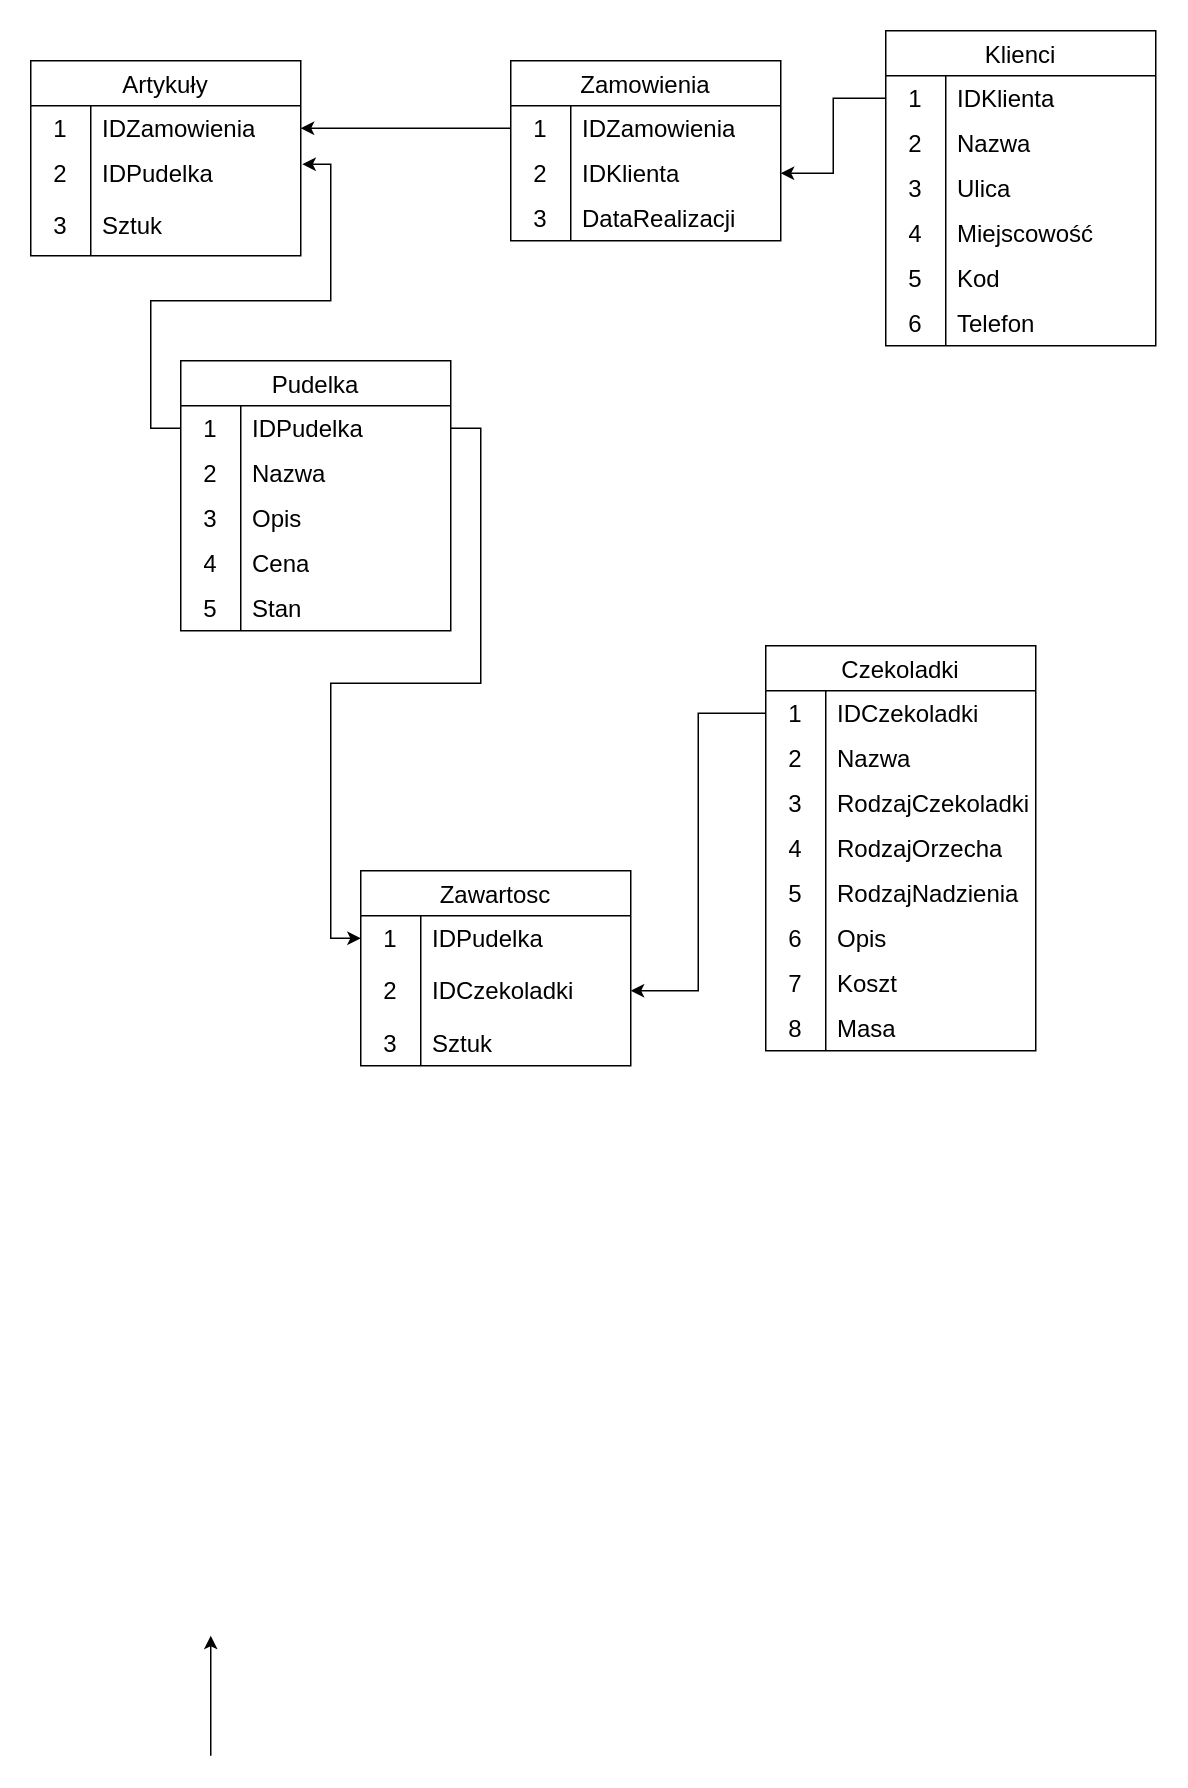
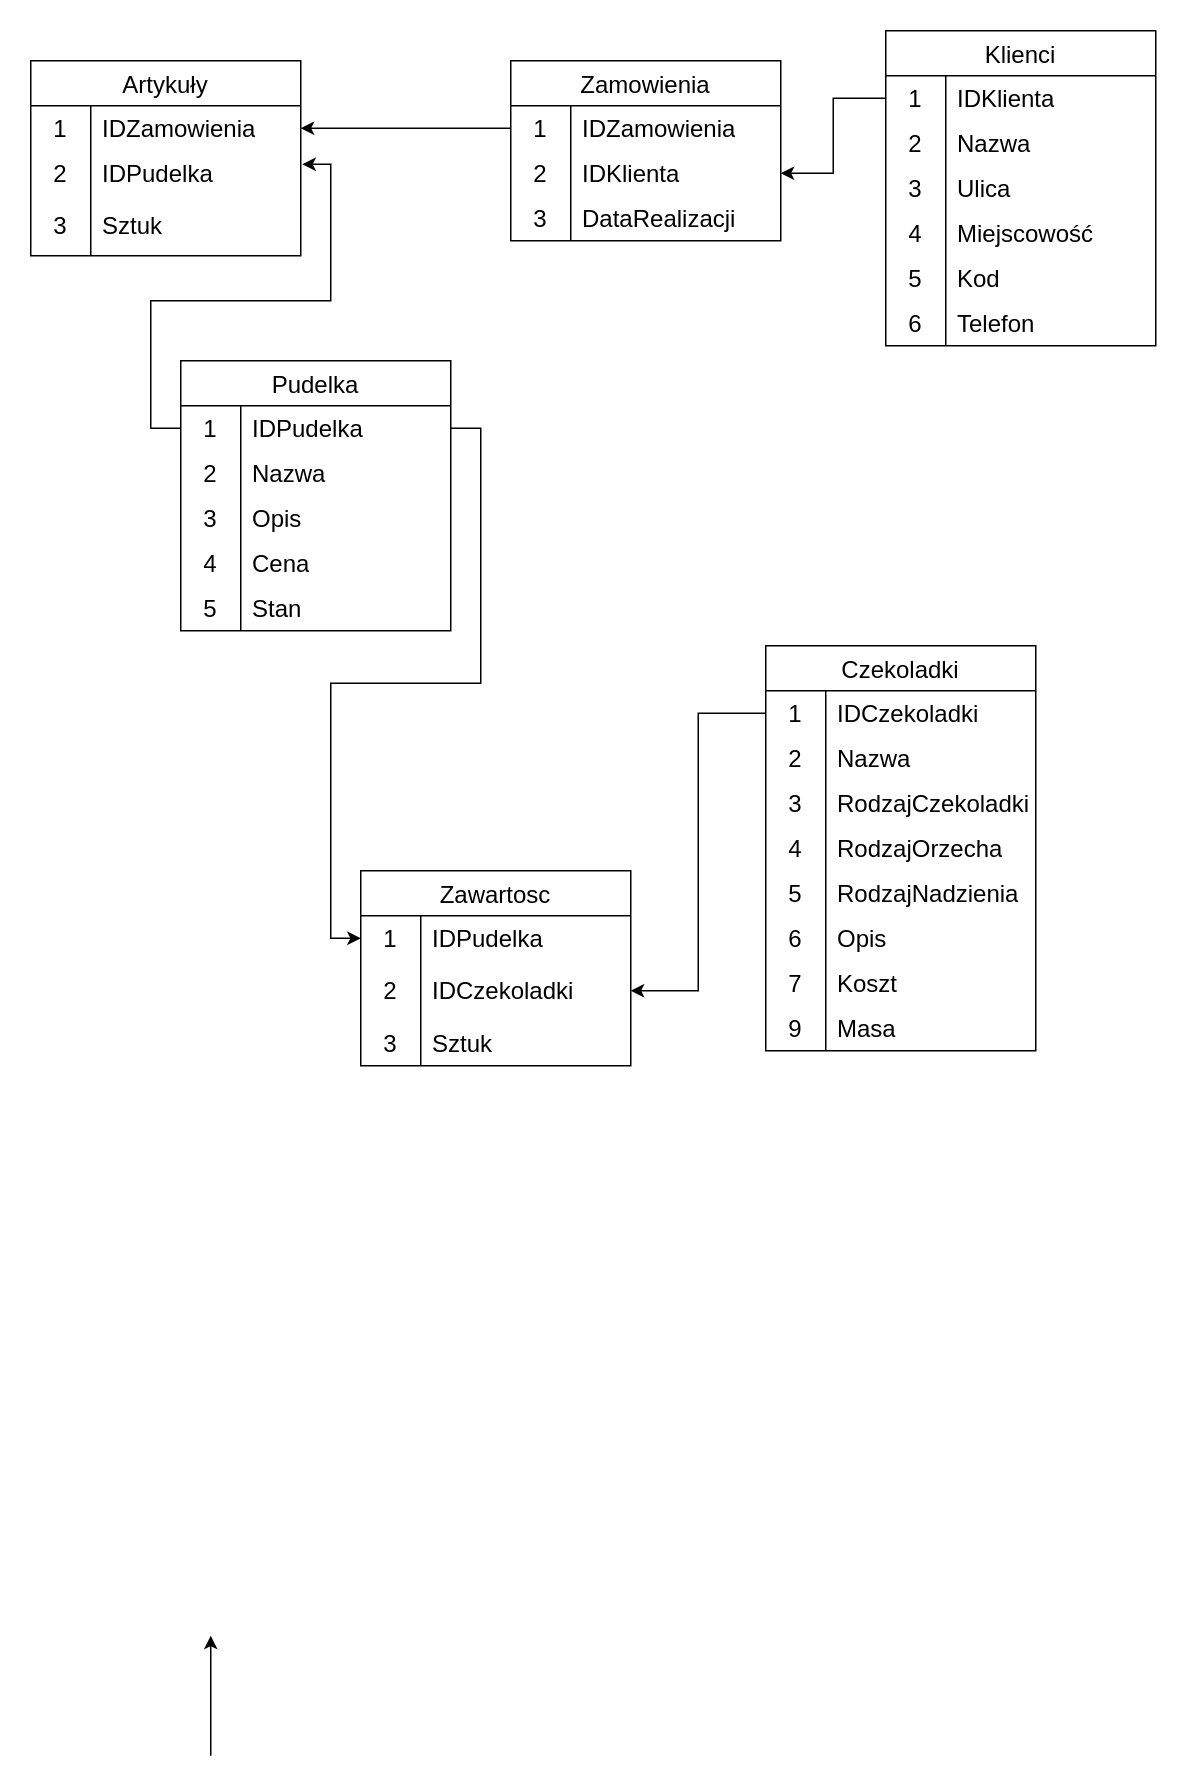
node "8": label "8" -> "9"
